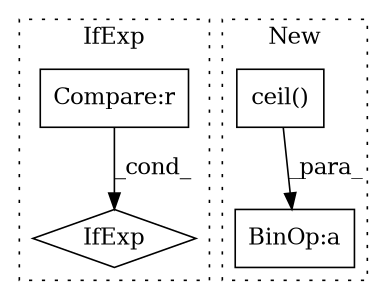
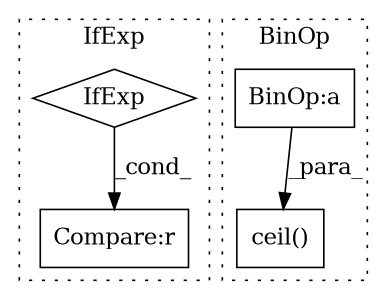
cluster "New": label "New" -> "BinOp"
edge "Compare:r" -> "IfExp": reversed
edge "ceil()" -> "BinOp:a": reversed
